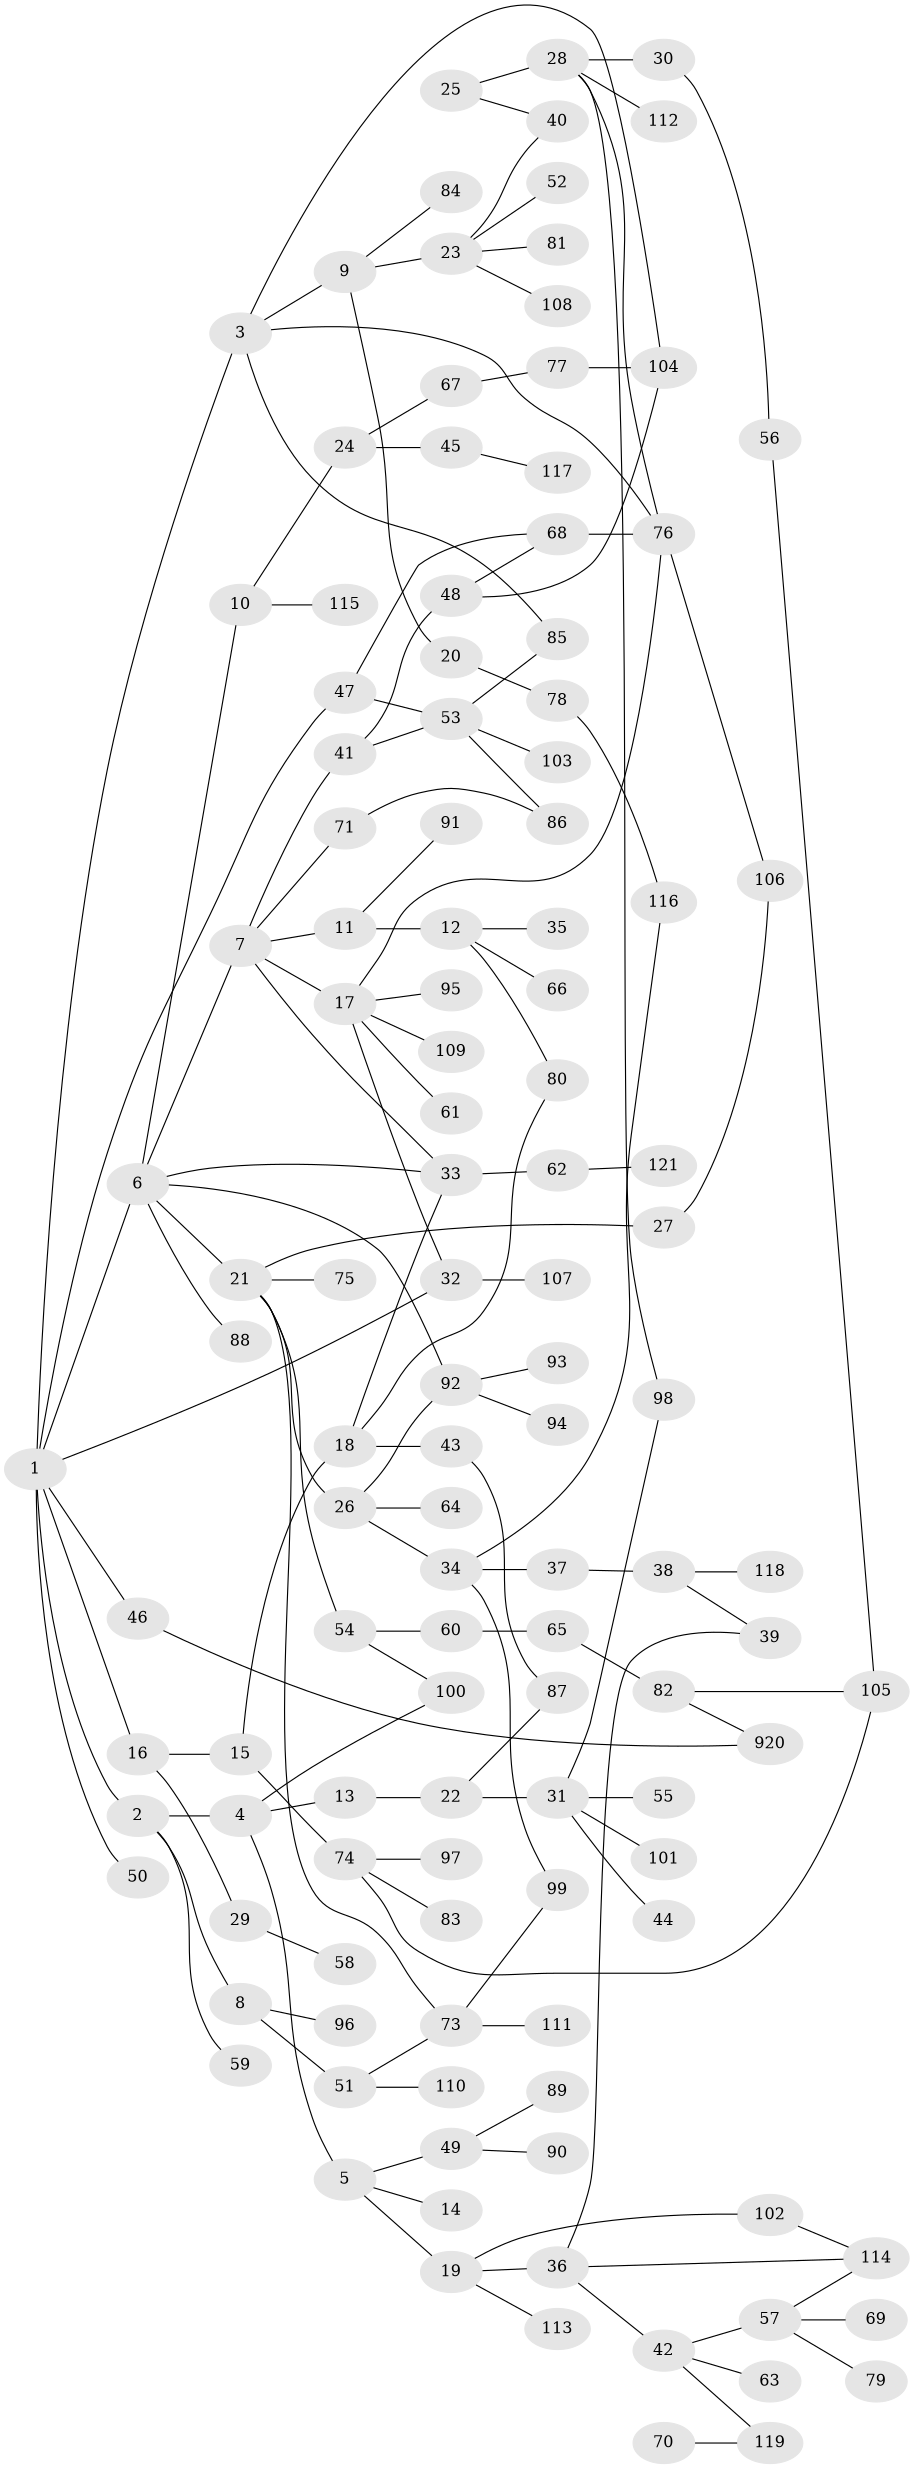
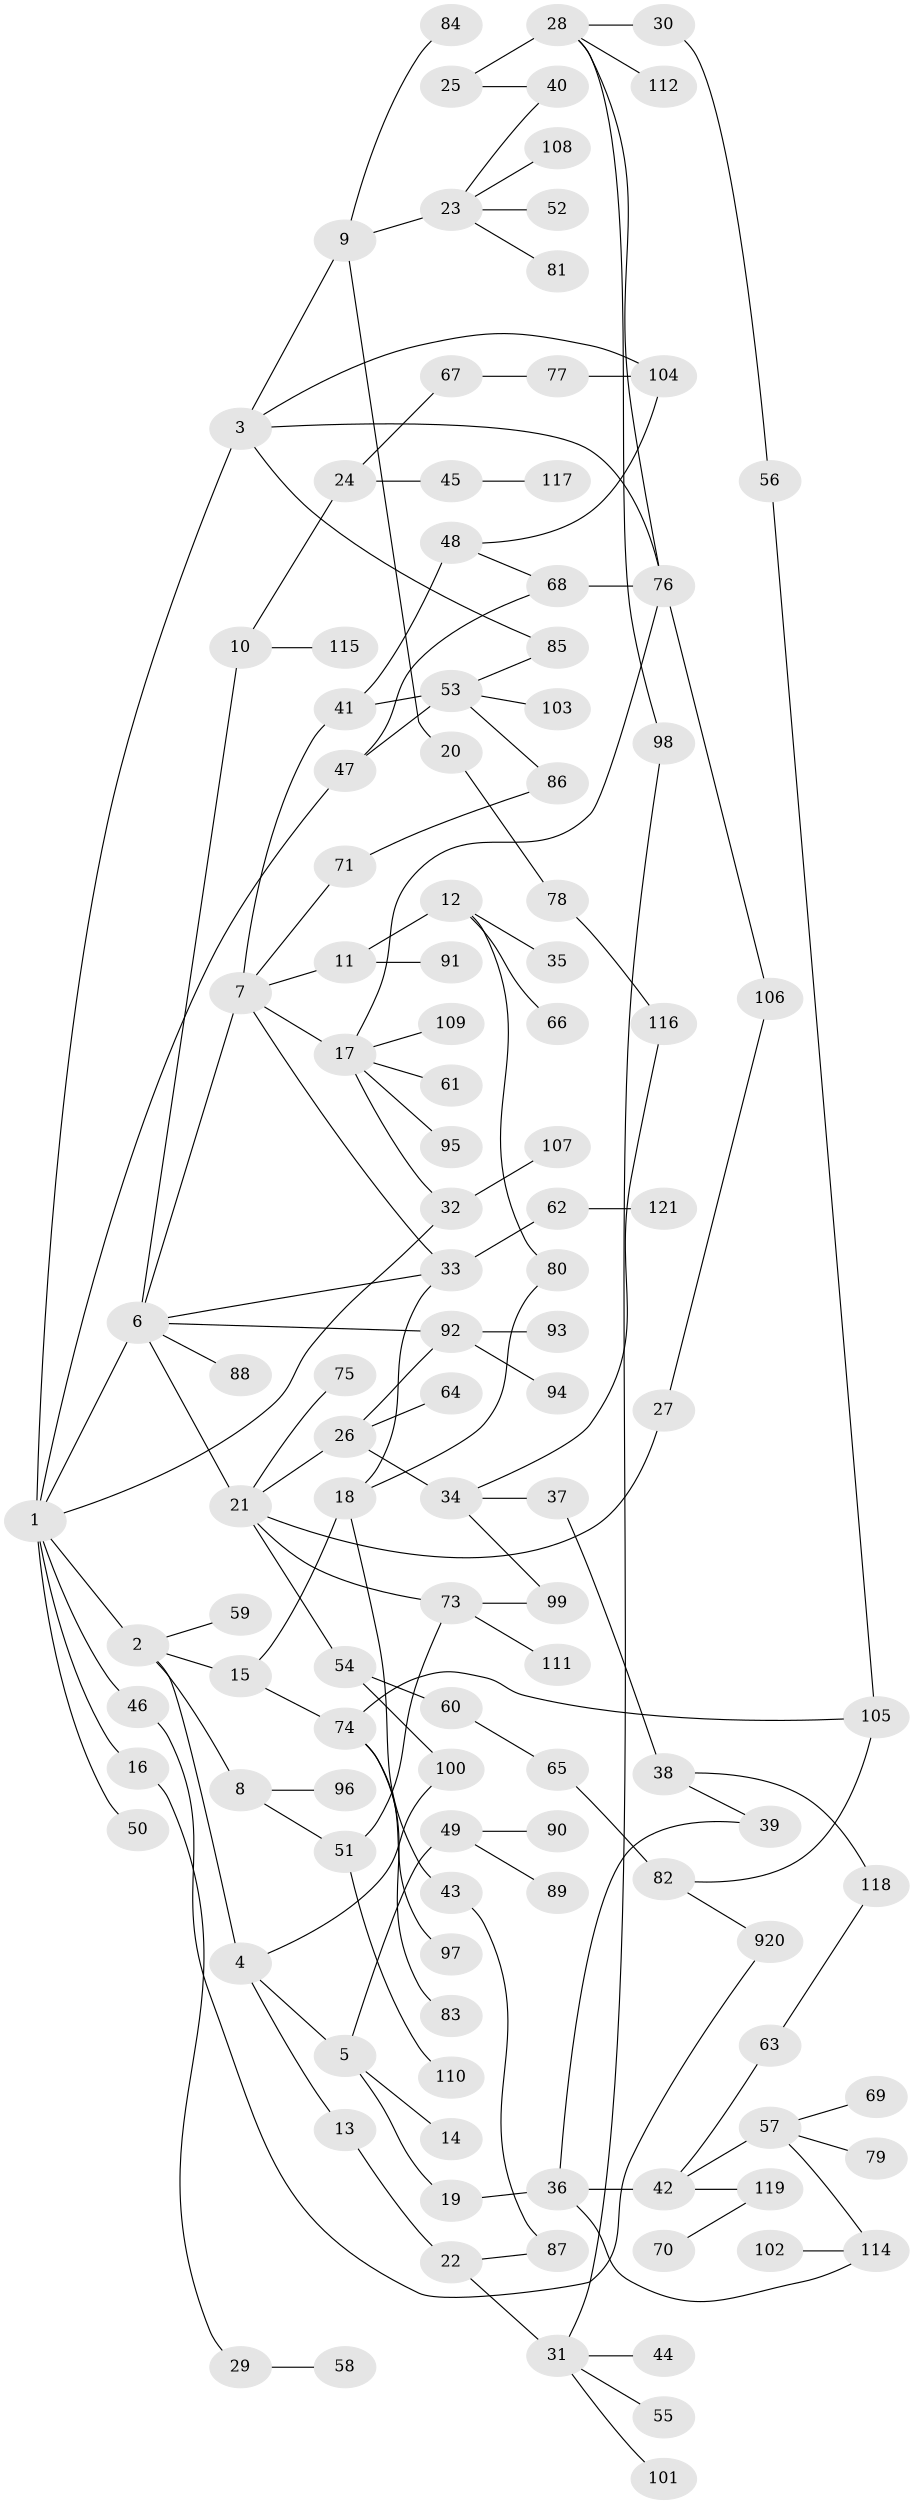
edge "16" -- "15": now "2" -- "15"
edge "118" -- "63": added
edge "102" -- "19": removed
node "113": removed
